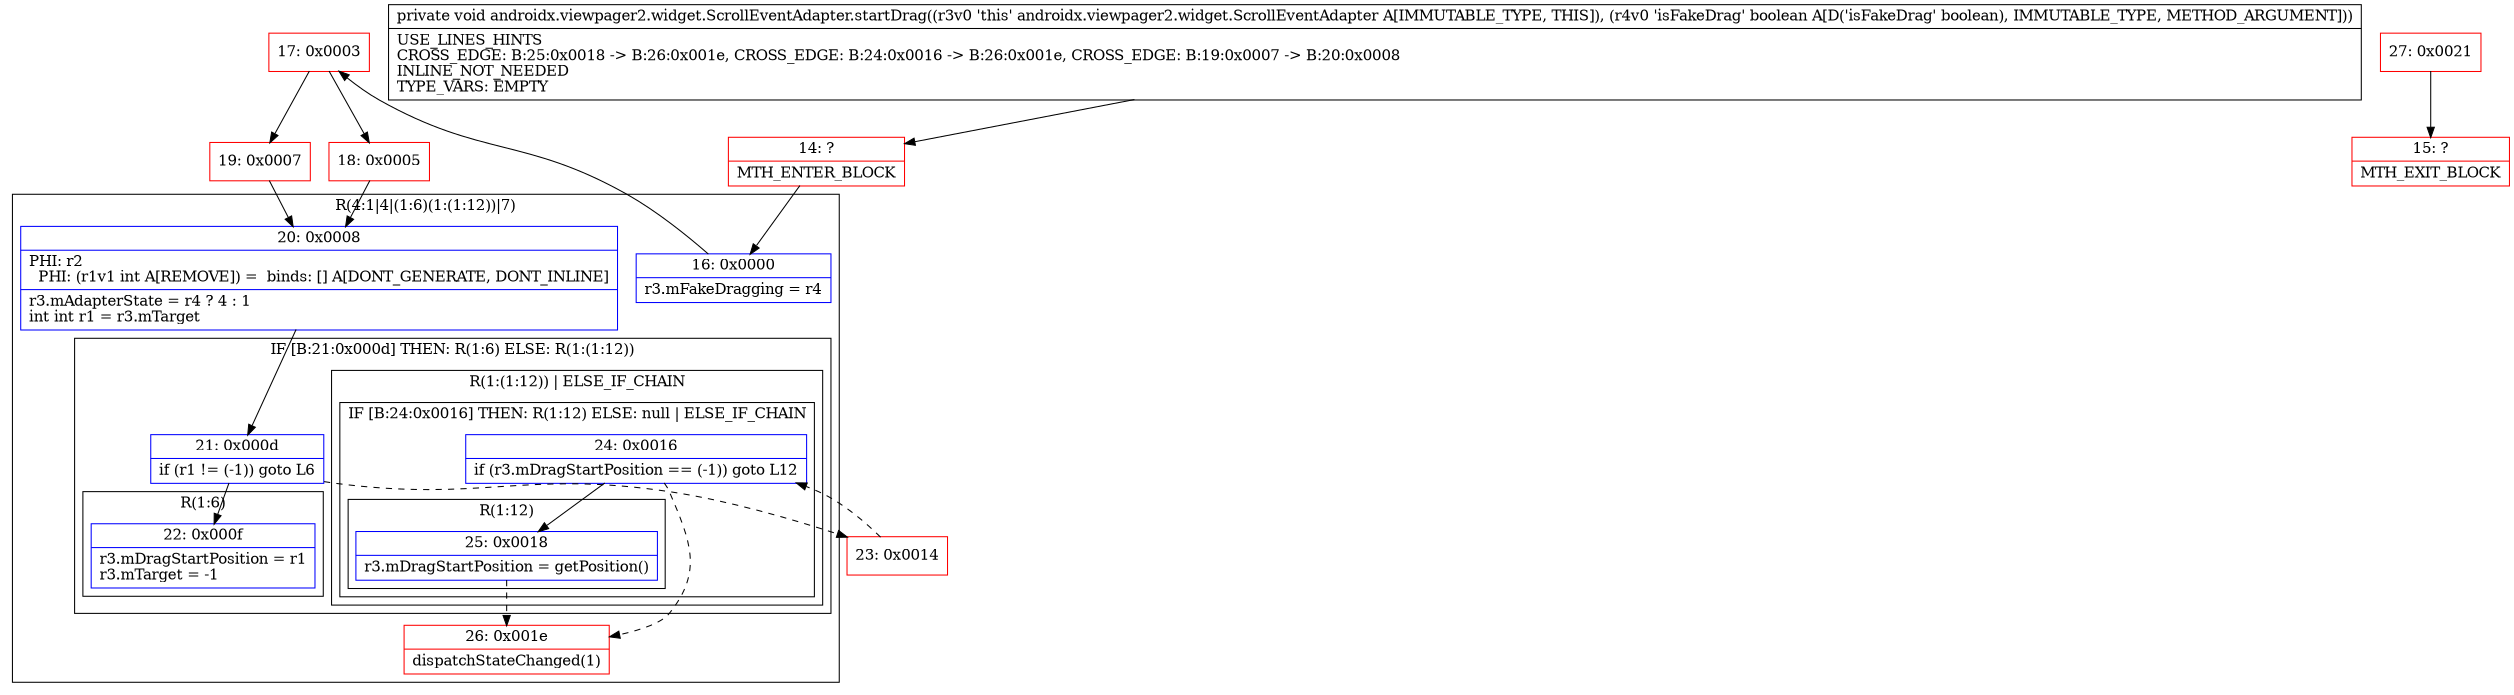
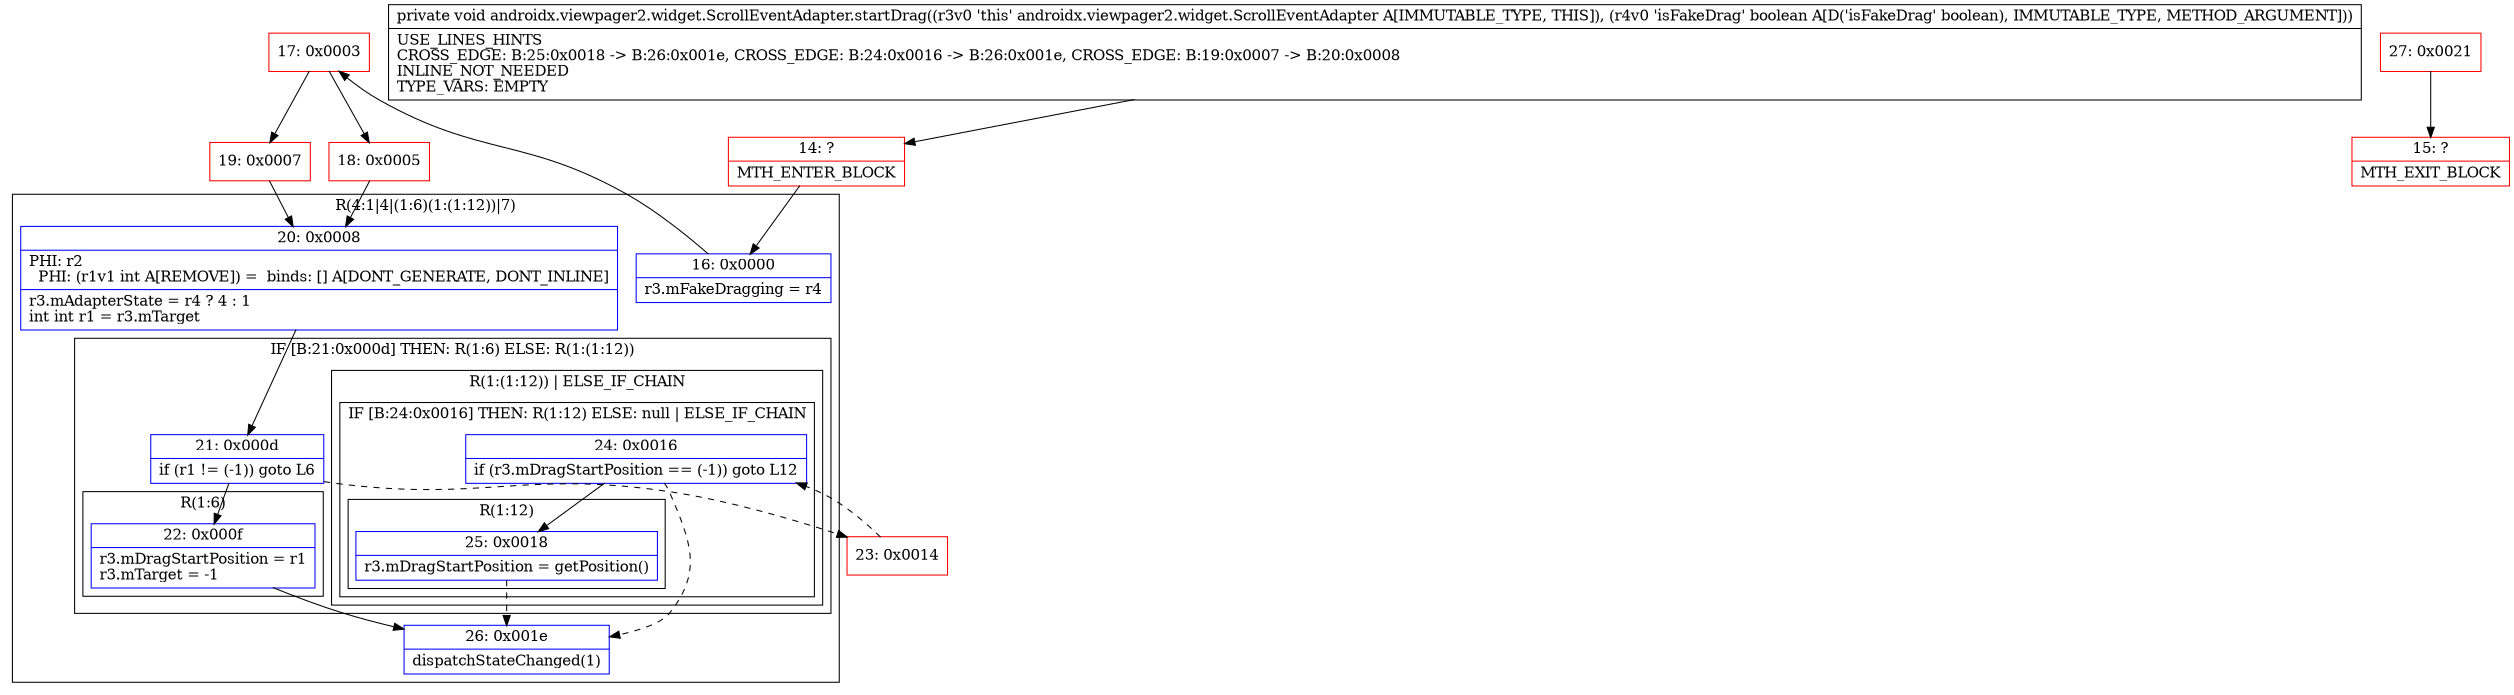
edge "22: 0x000f" -> "26: 0x001e": added
node "26: 0x001e": color red -> blue
